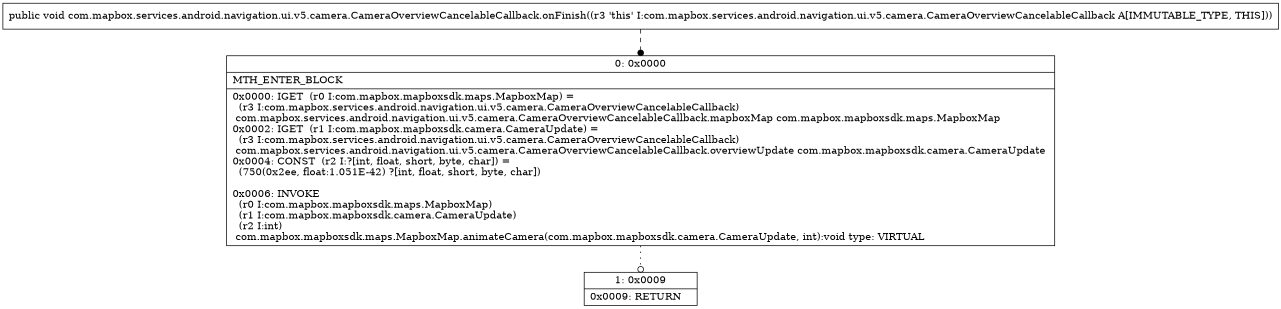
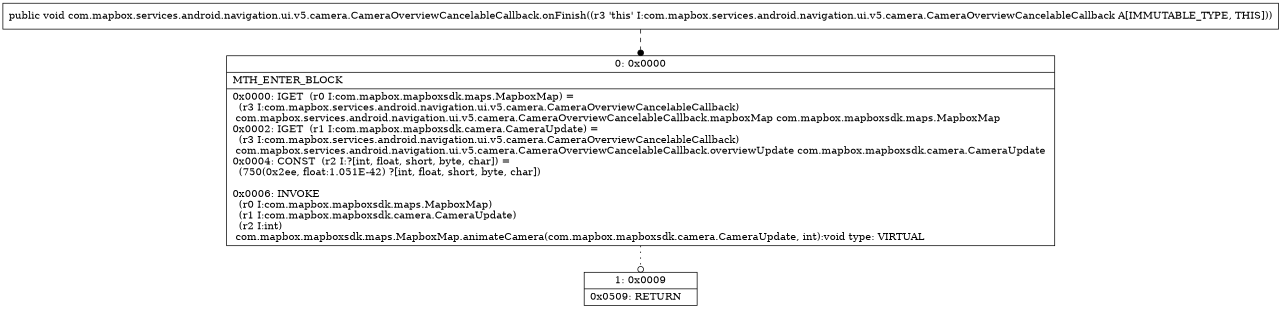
node "1: 0x0009": text "0x0009: RETURN" -> "0x0509: RETURN"
